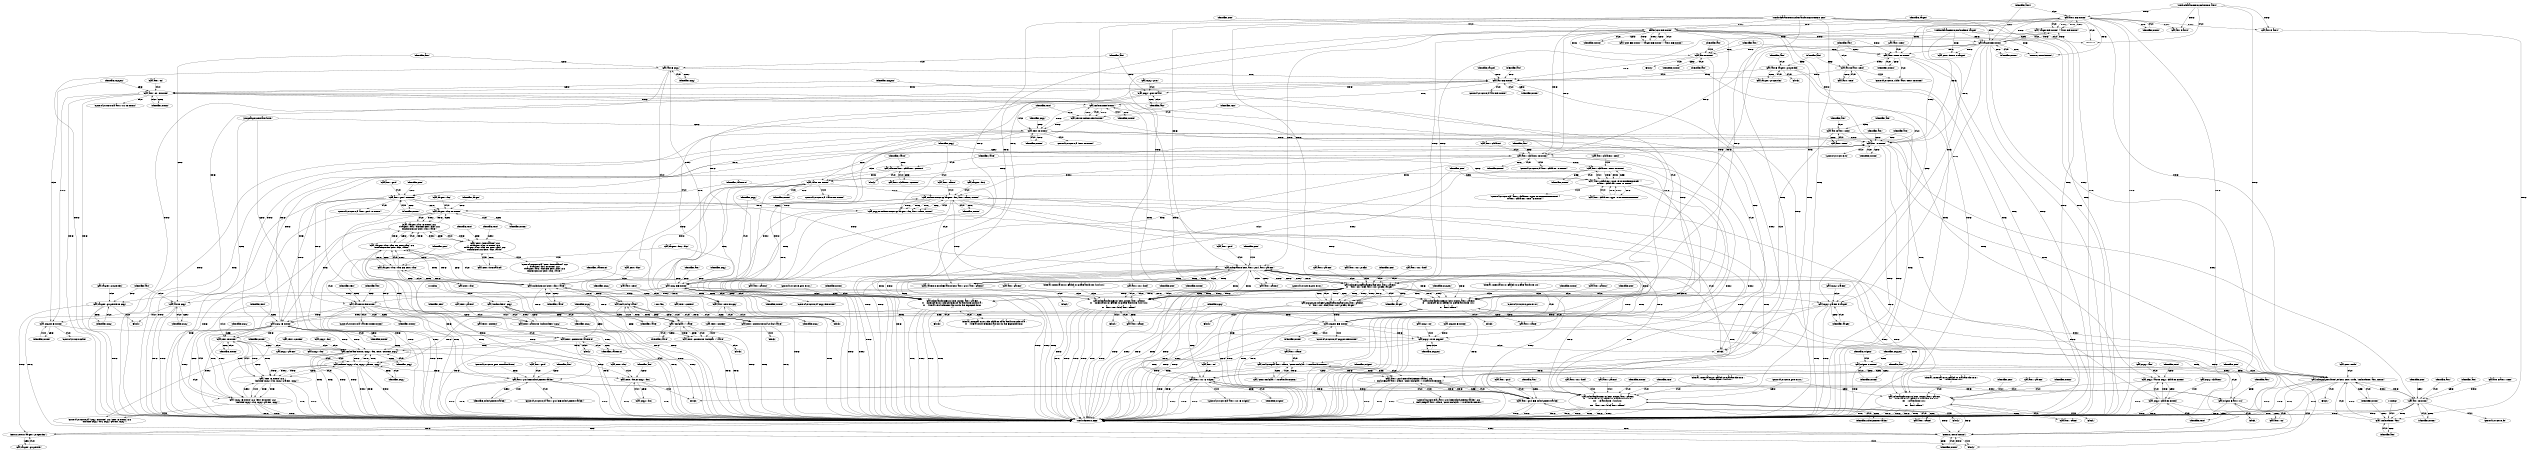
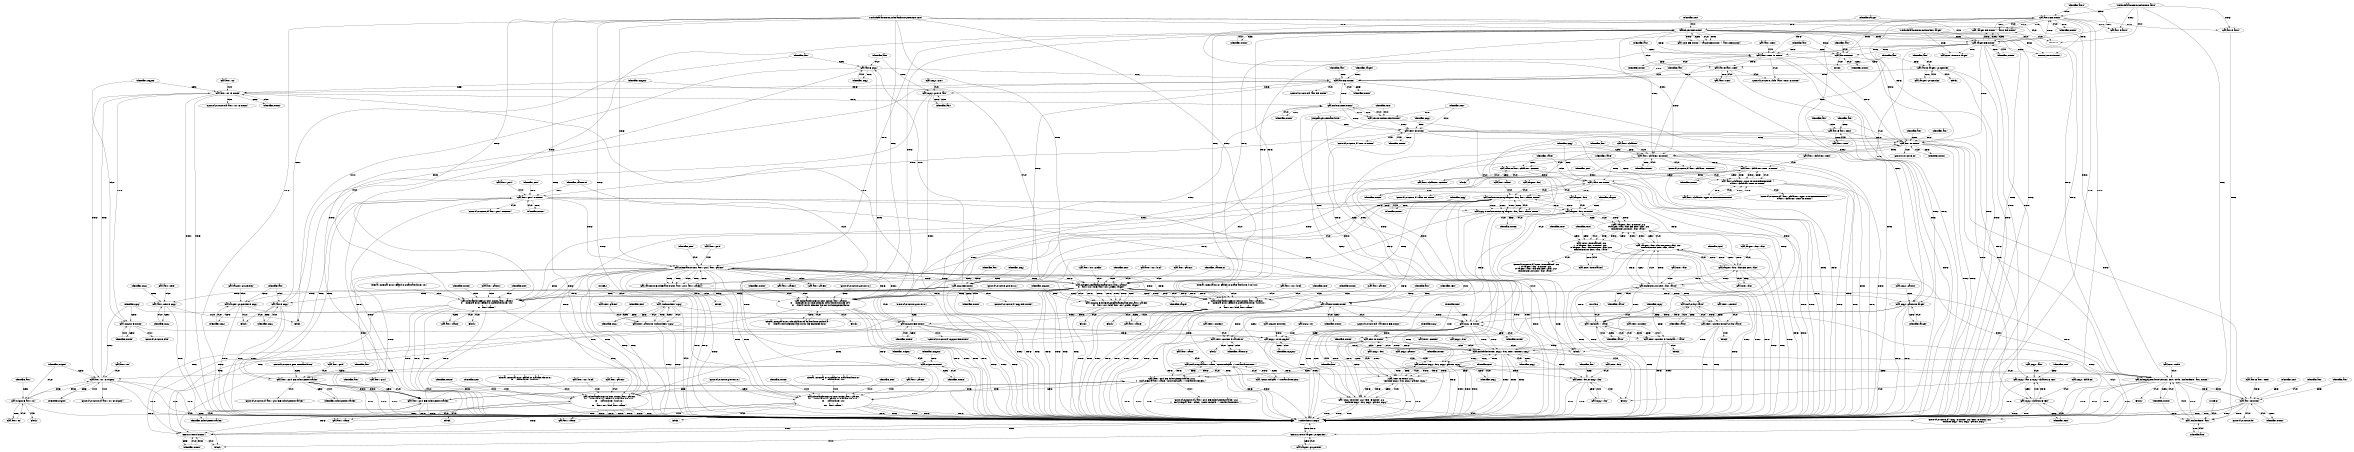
edge "(Call,last->next != NULL)" -> "(Call,attr->children != NULL)": added, label "DDG:"
edge "(MethodParameterIn,xmlNodePtr target)" -> "(Call,copy->parent = target)": now "(Call,(target == NULL) || (attrs == NULL))" -> "(Call,copy->parent = target)"
edge "(Call,(xmlNodePtr) copy)" -> "(MethodReturn,RET)": label "DDG: " -> "AST: "
